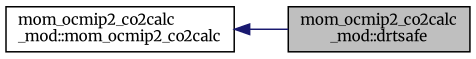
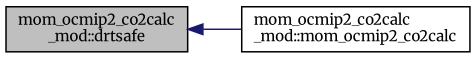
edge "mom_ocmip2_co2calc _mod::drtsafe" -> "mom_ocmip2_co2calc _mod::mom_ocmip2_co2calc": reversed
